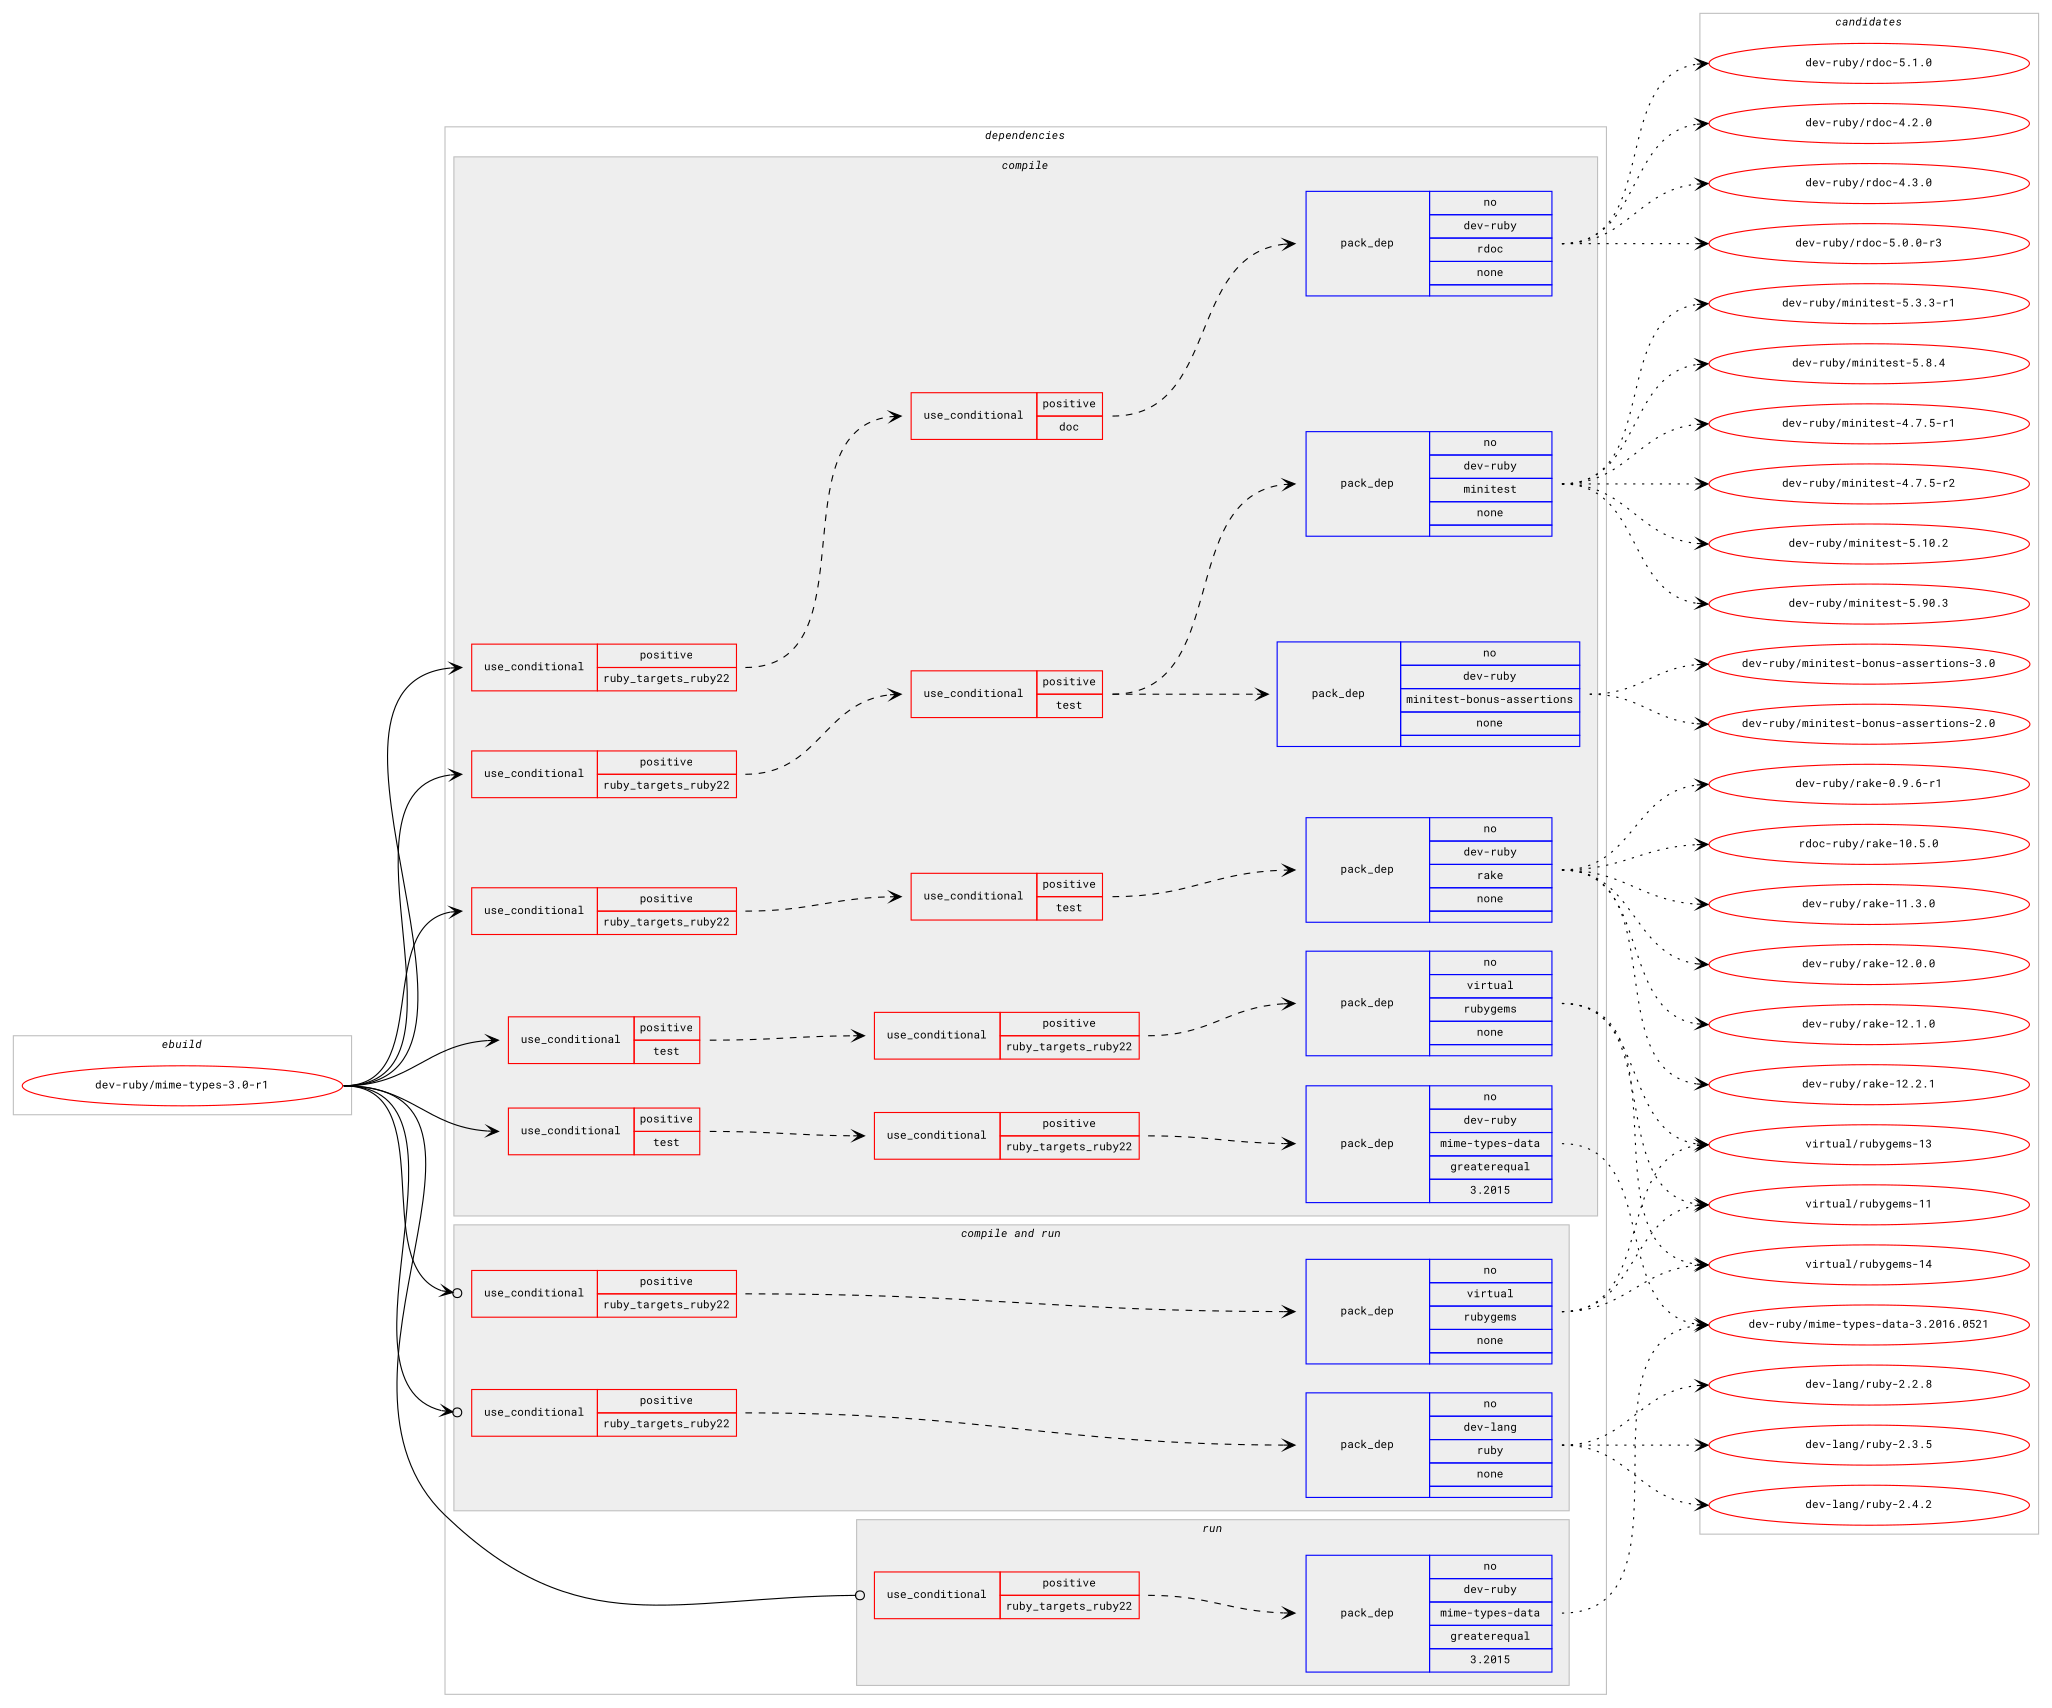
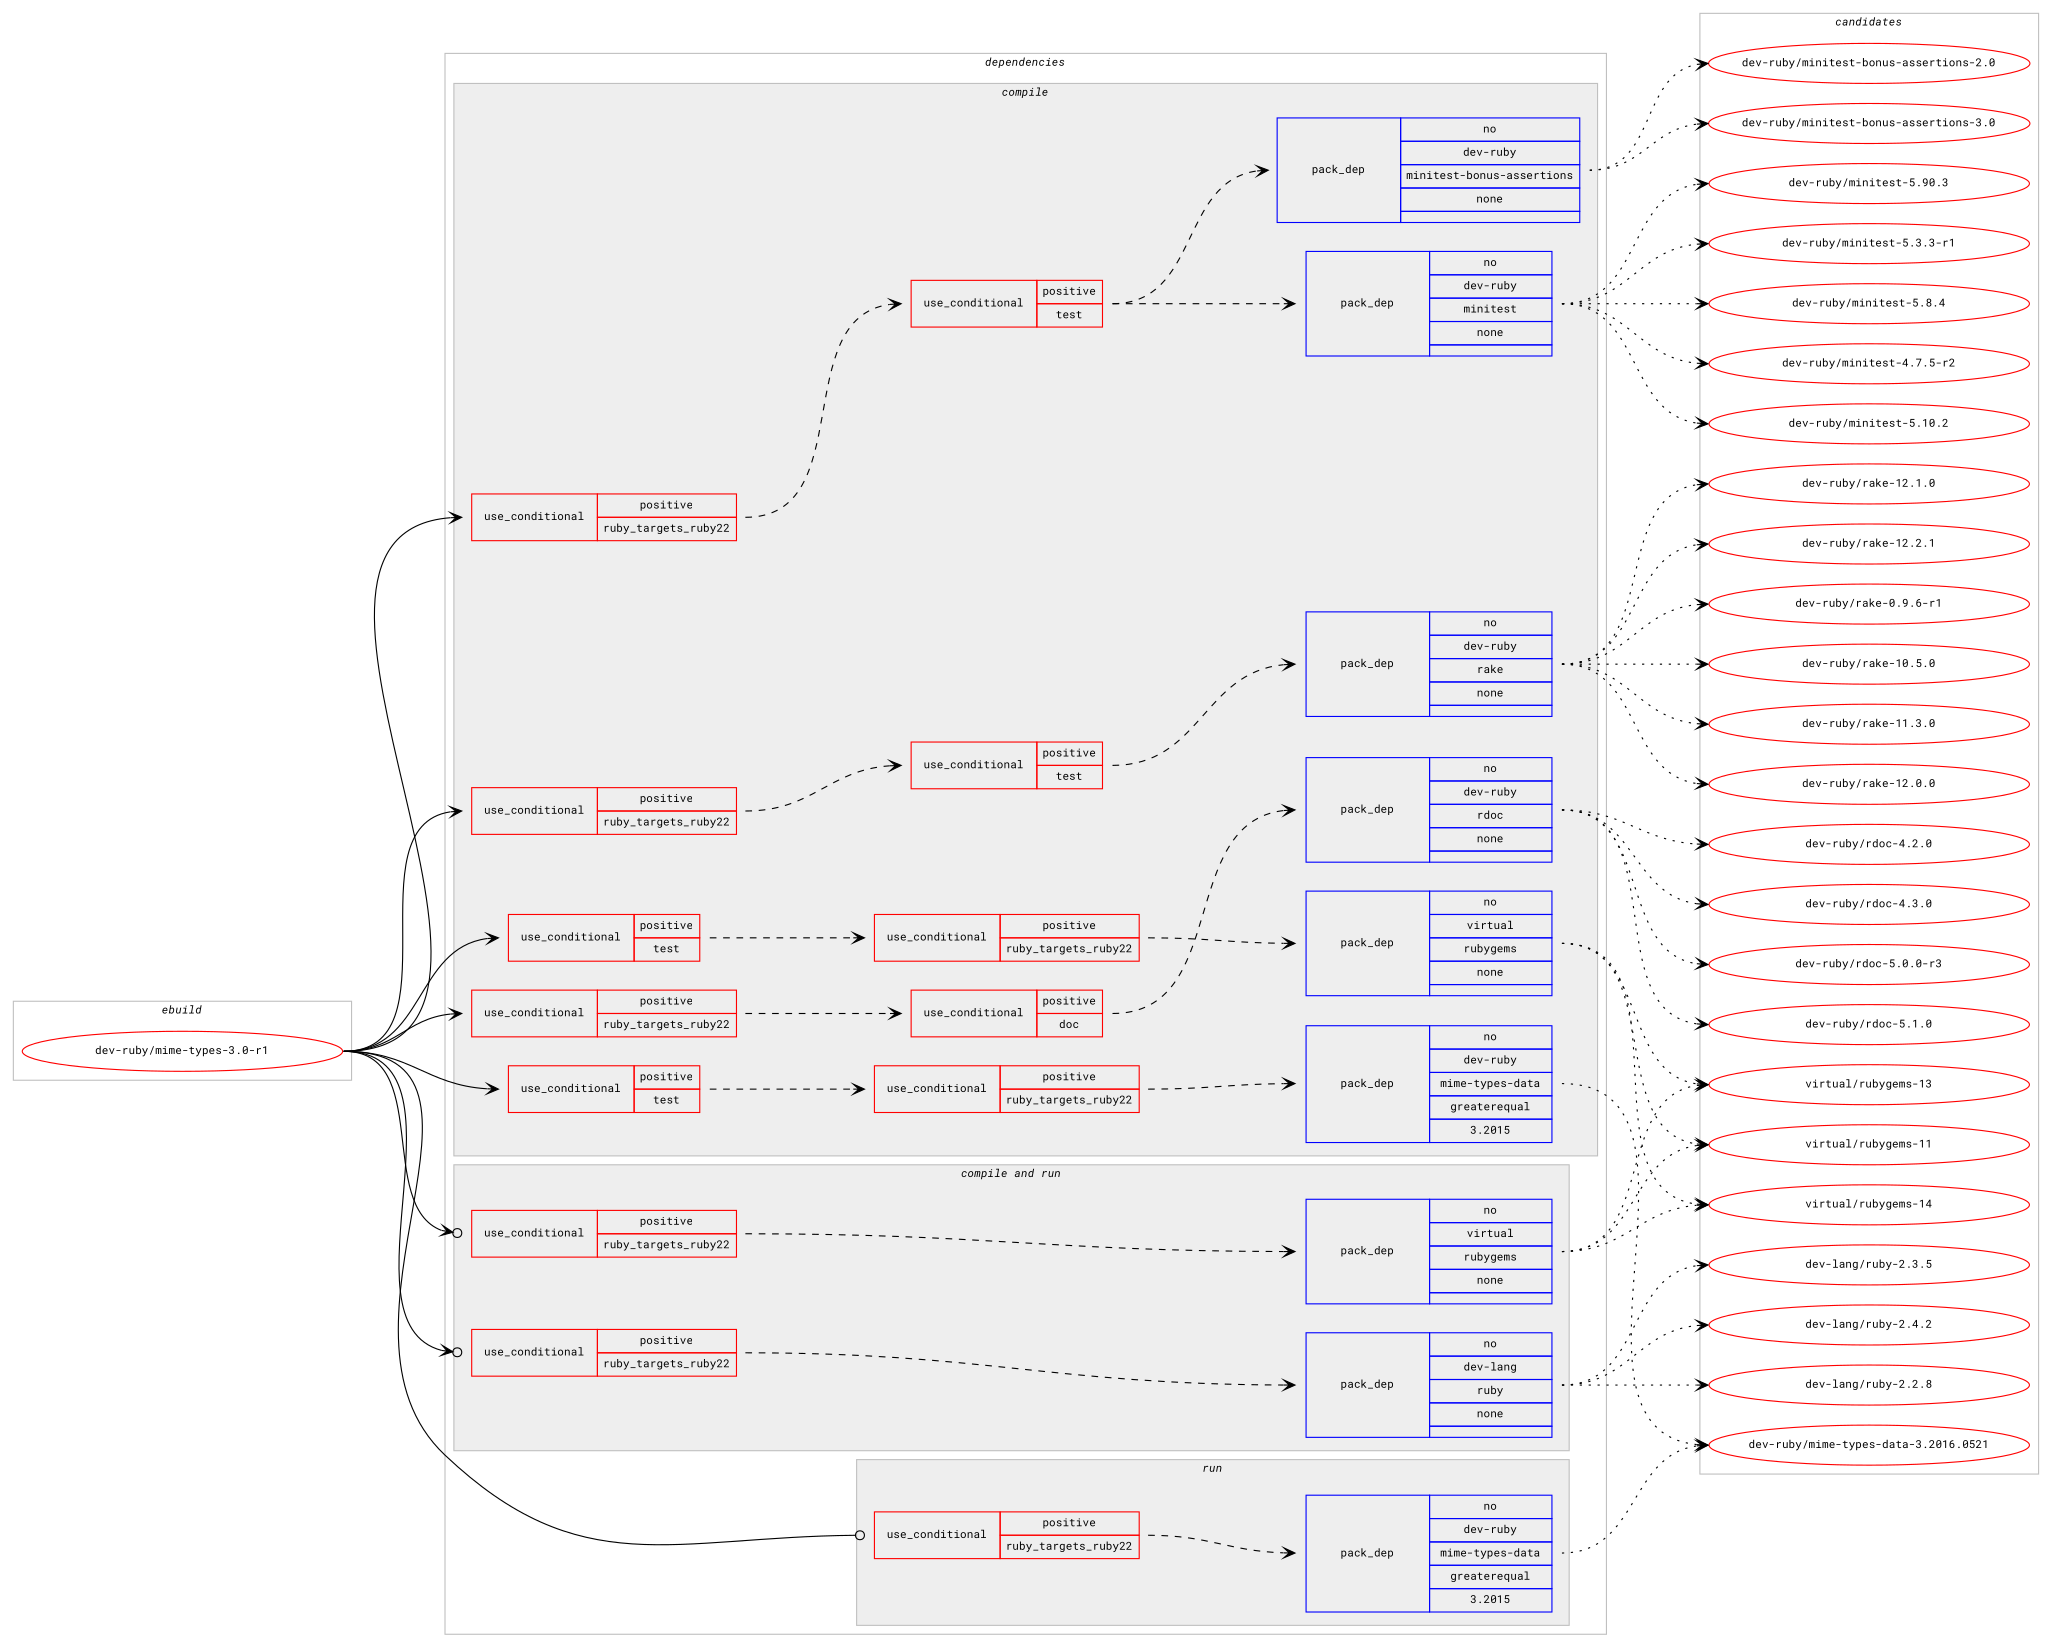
node "dev-ruby/minitest-4.7.5-r1": removed
node "rdoc-ruby/rake-10.5.0": label "rdoc-ruby/rake-10.5.0" -> "dev-ruby/rake-10.5.0"
